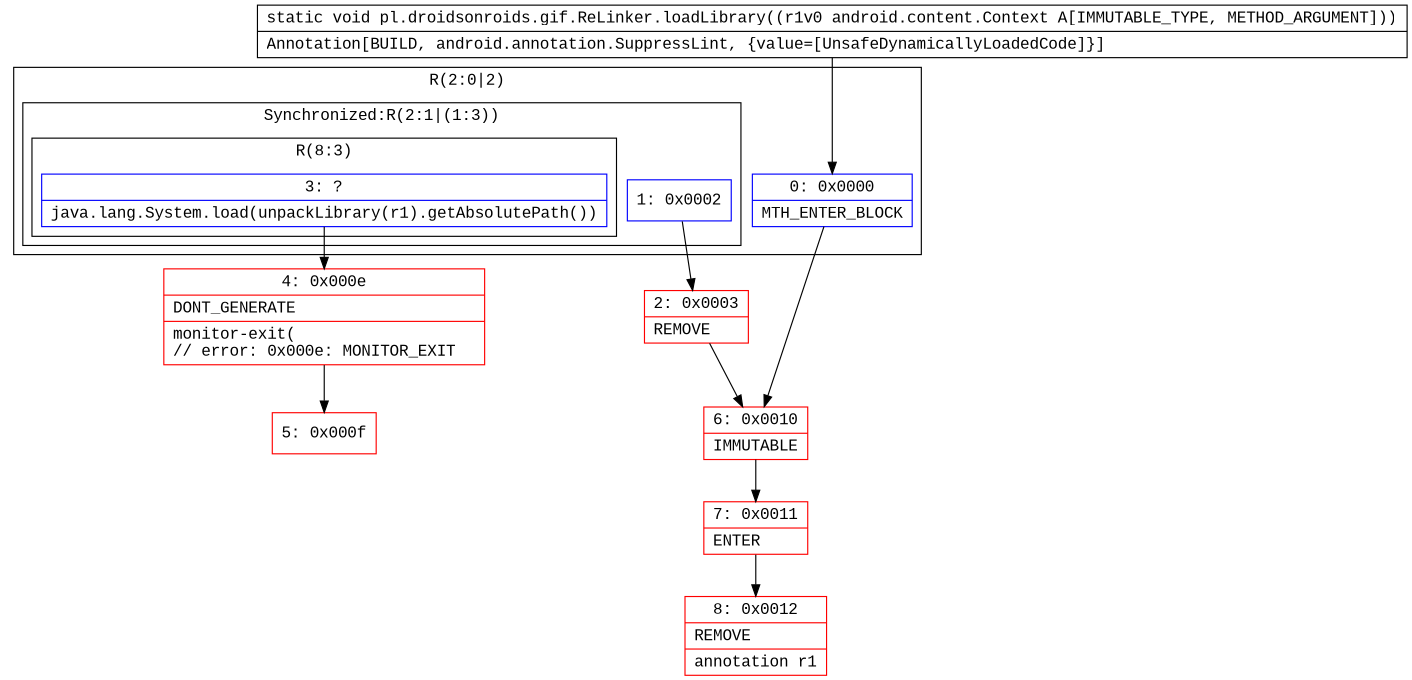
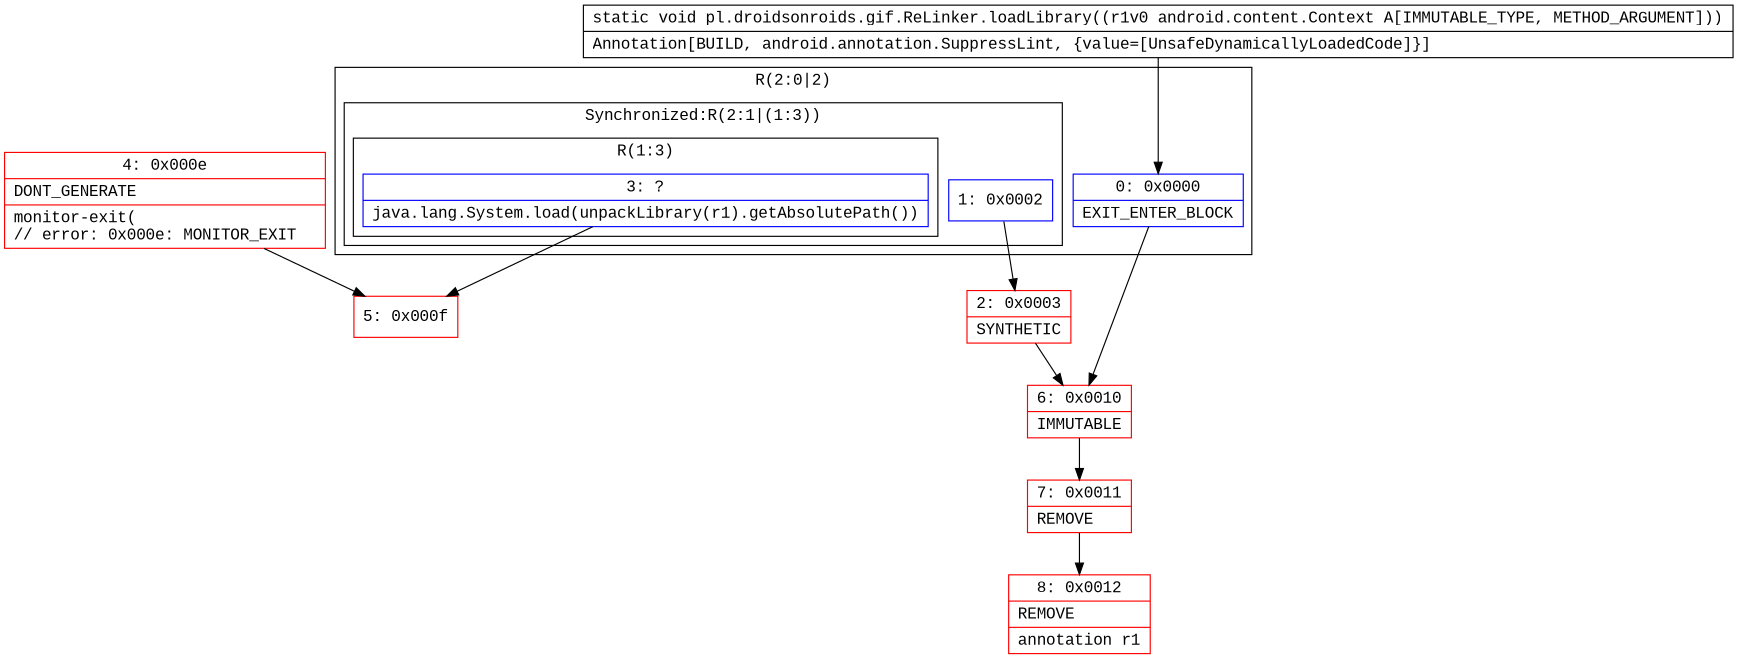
cluster "R(8:3)": label "R(8:3)" -> "R(1:3)"
node "0: 0x0000": text "MTH_ENTER_BLOCK" -> "EXIT_ENTER_BLOCK"
edge "3: ?" -> "4: 0x000e": now "3: ?" -> "5: 0x000f"
node "2: 0x0003": text "REMOVE" -> "SYNTHETIC"
node "7: 0x0011": text "ENTER" -> "REMOVE"
